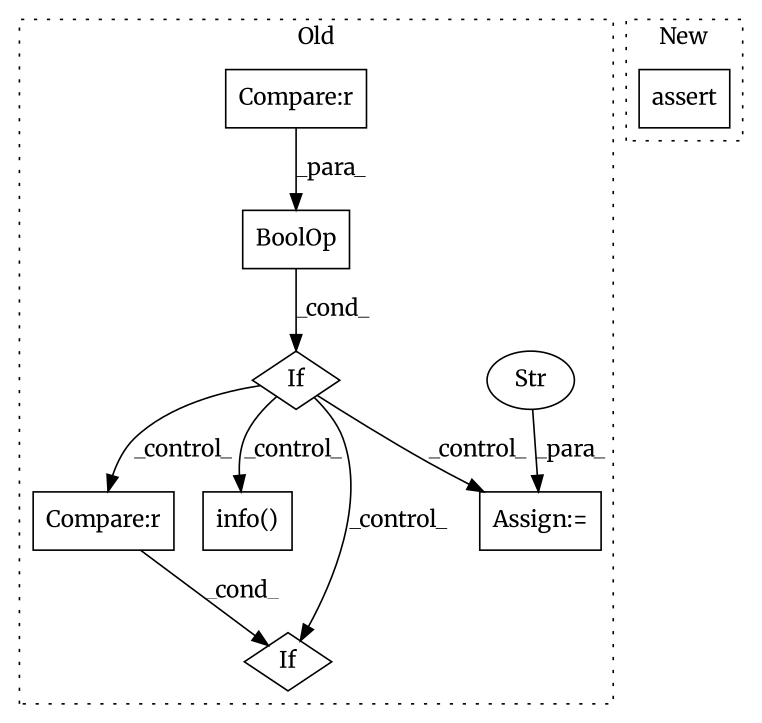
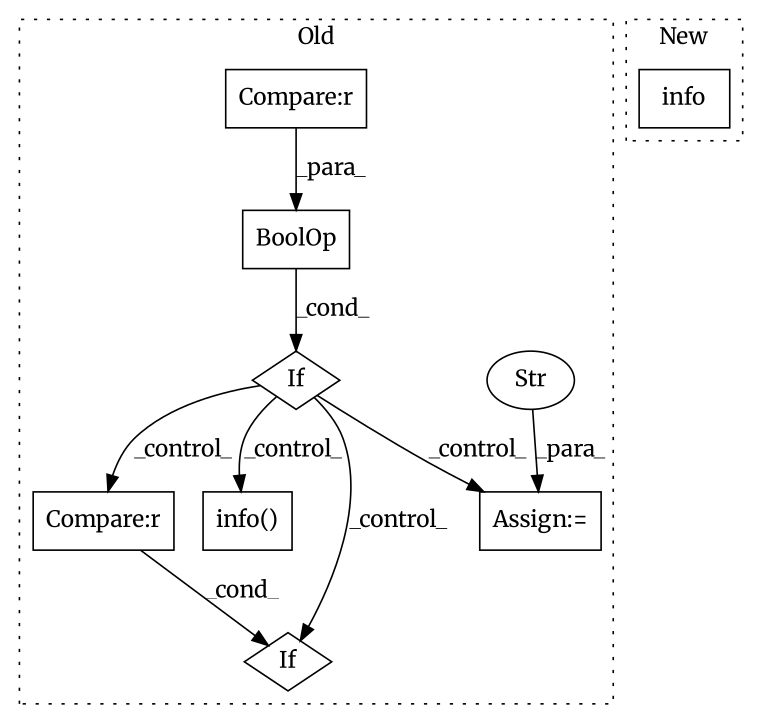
node "assert": label "assert" -> "info"
